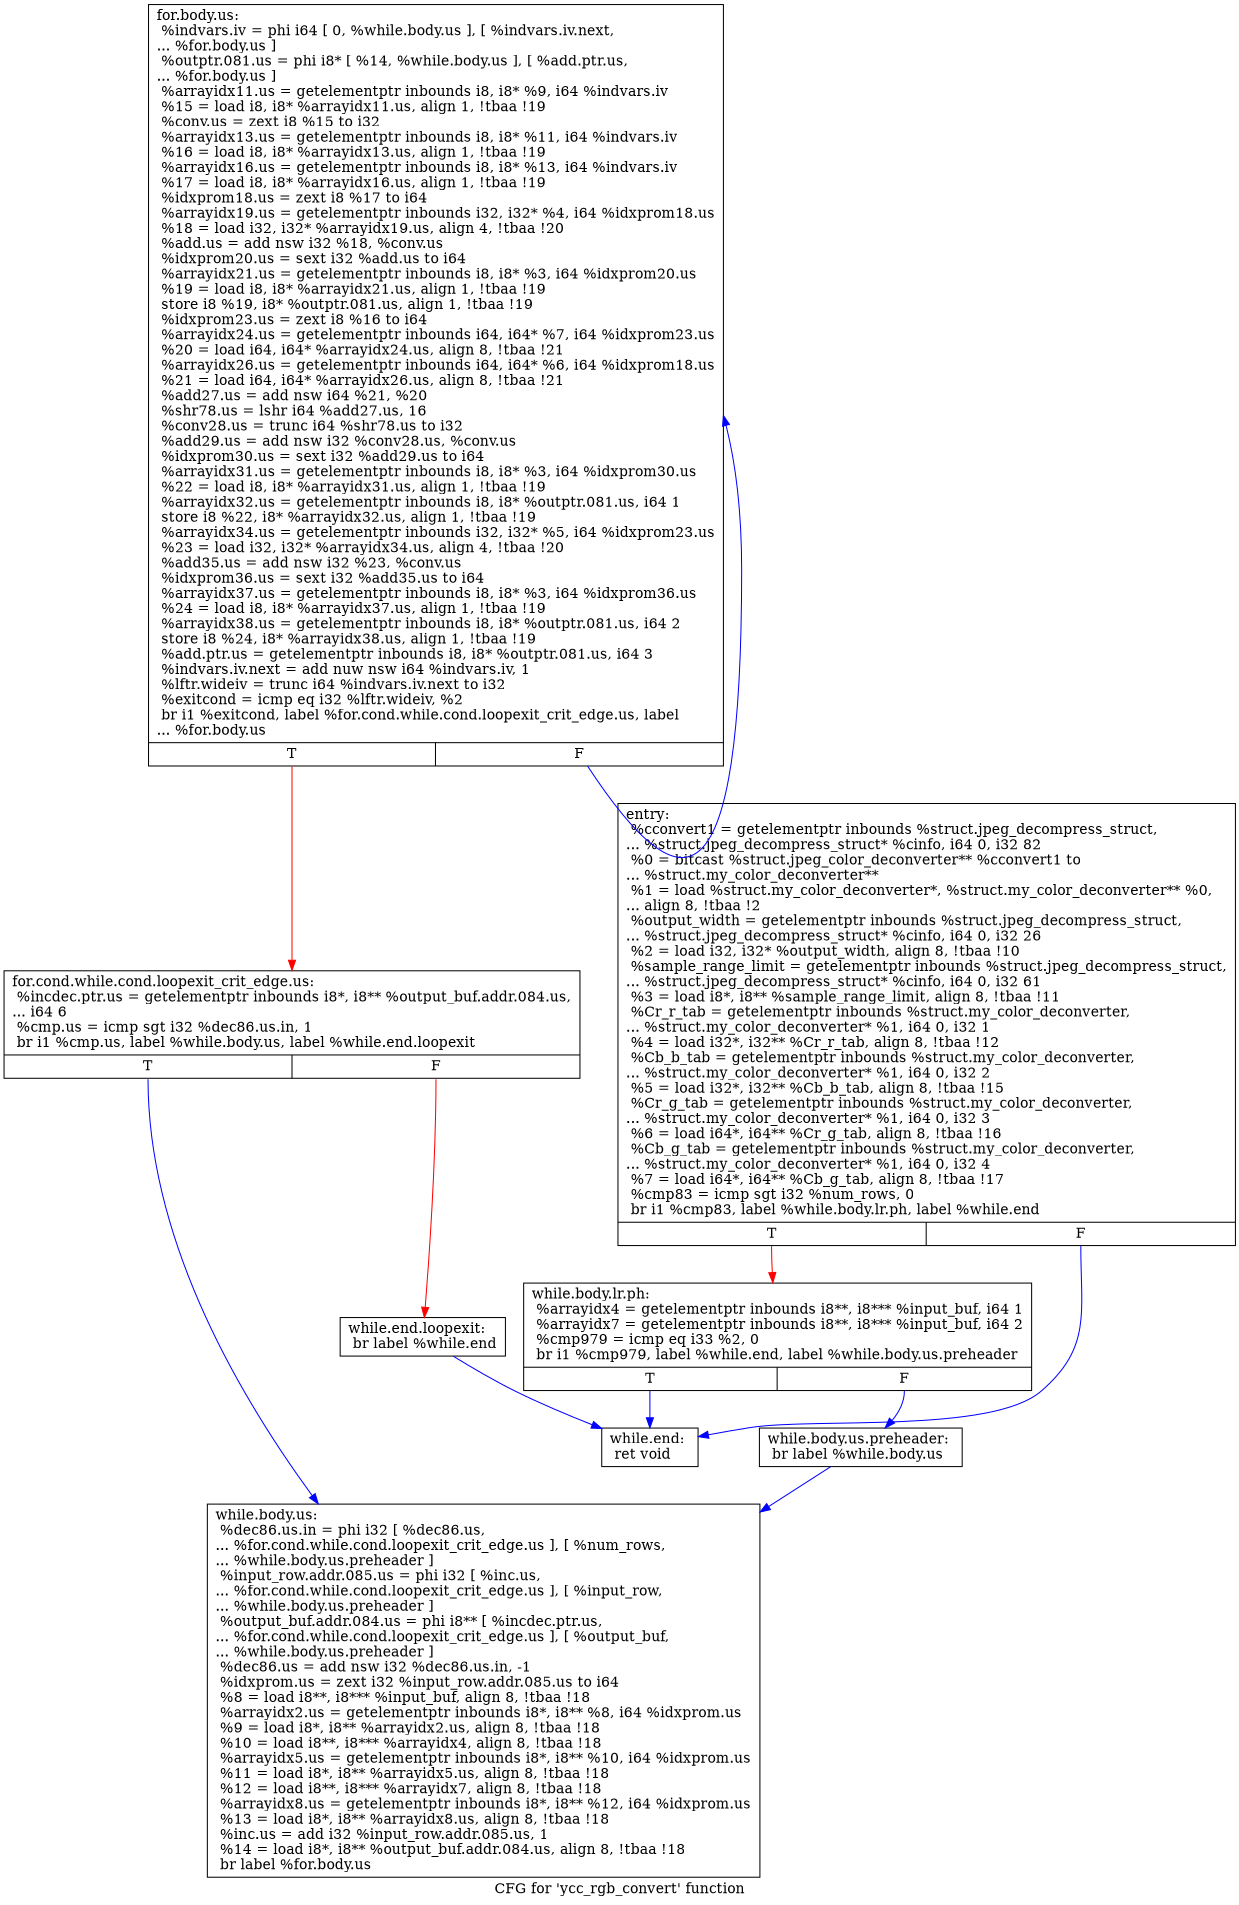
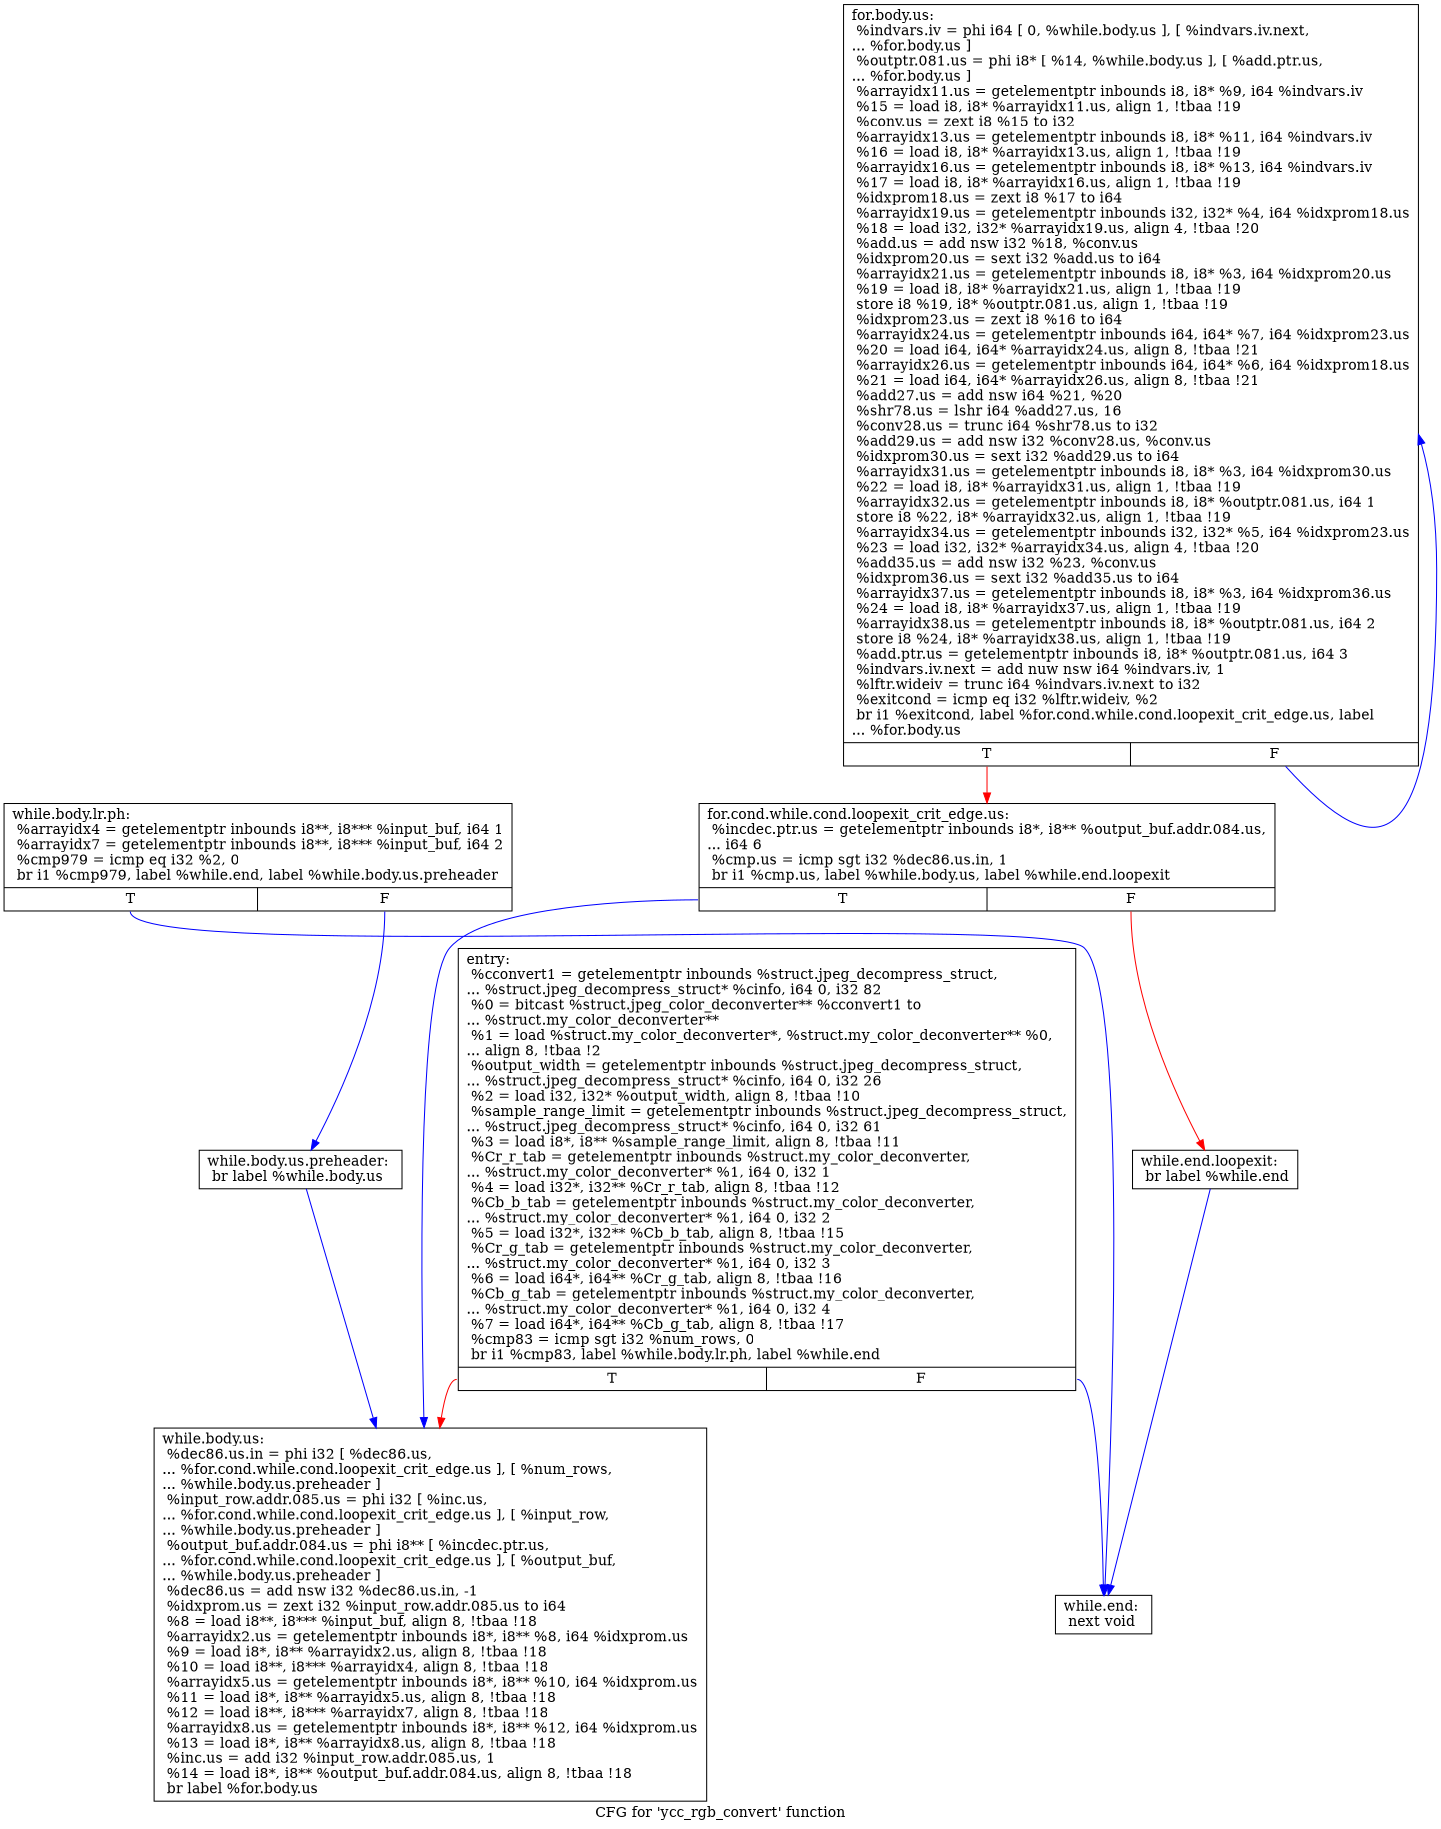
edge "entry:" -> "while.body.lr.ph:": now "entry:" -> "while.body.us:"
node "while.body.lr.ph:": text "%cmp979 = icmp eq i33 %2, 0" -> "%cmp979 = icmp eq i32 %2, 0"
node "while.end:": text "ret void" -> "next void"
